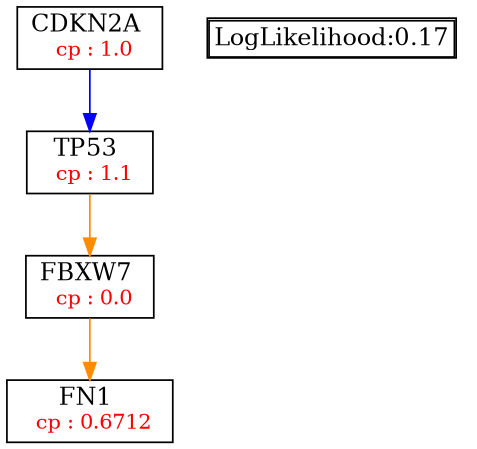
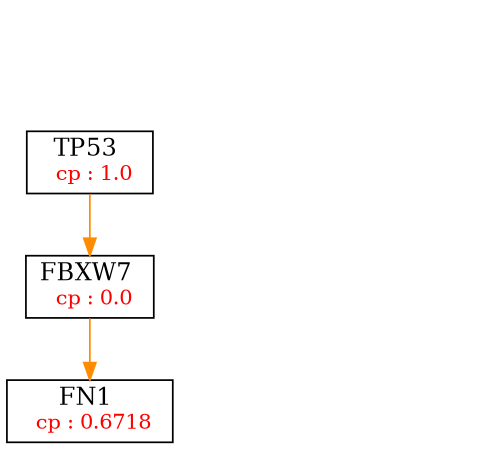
node "CDKN2A": removed
node "LogLikelihood:0.17": removed
node "TP53": text "cp : 1.1" -> "cp : 1.0"
node "FN1": text "cp : 0.6712" -> "cp : 0.6718"
